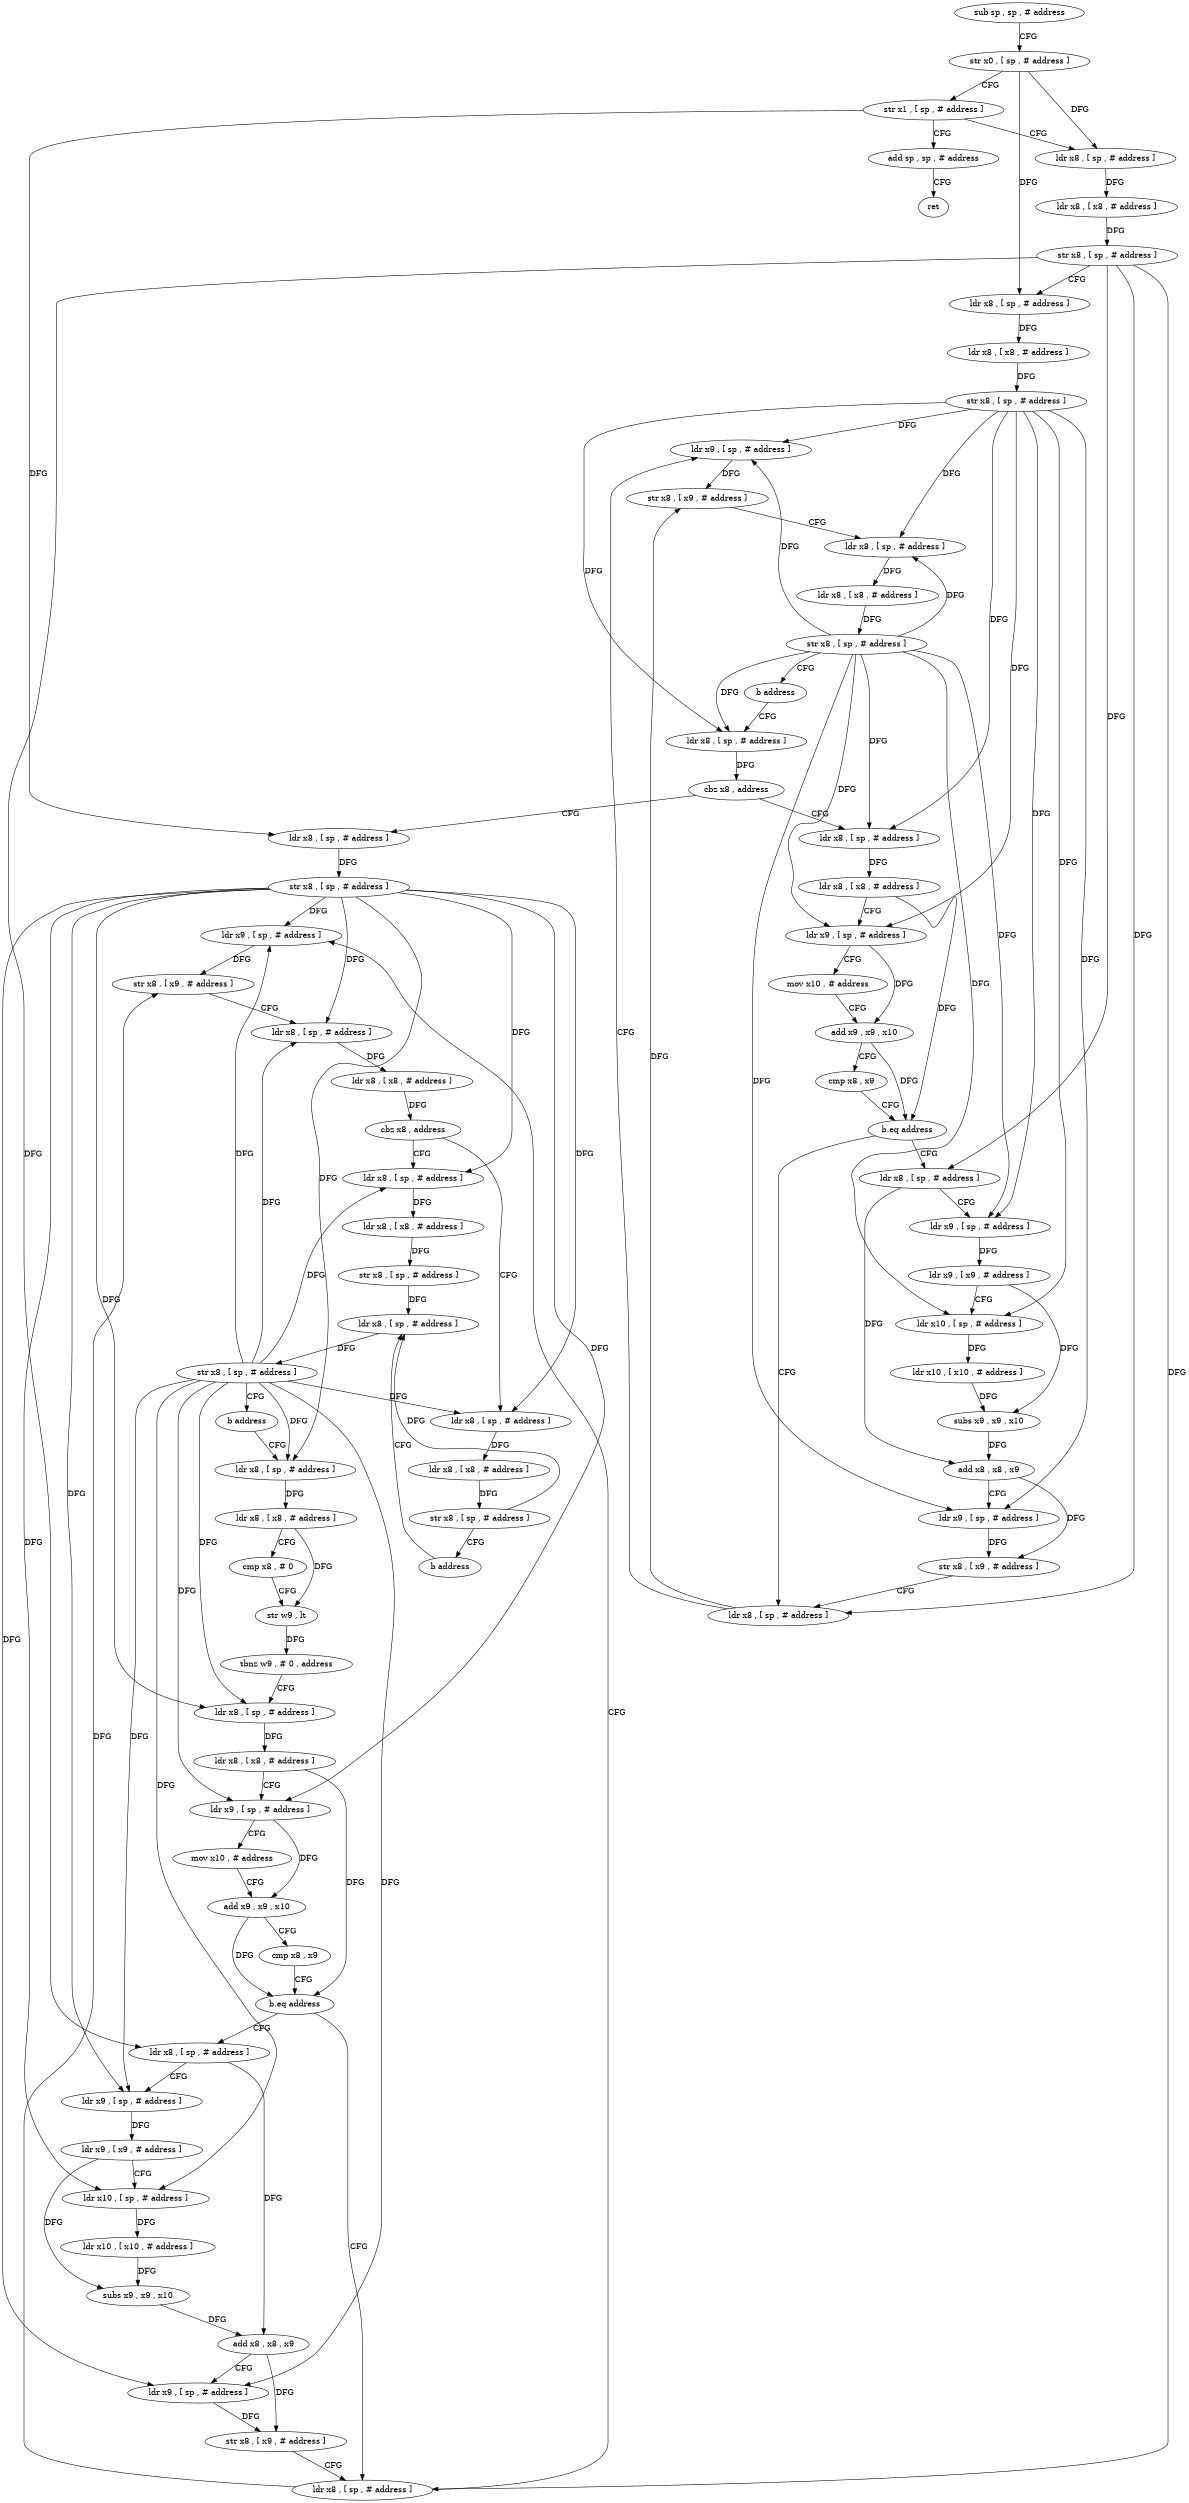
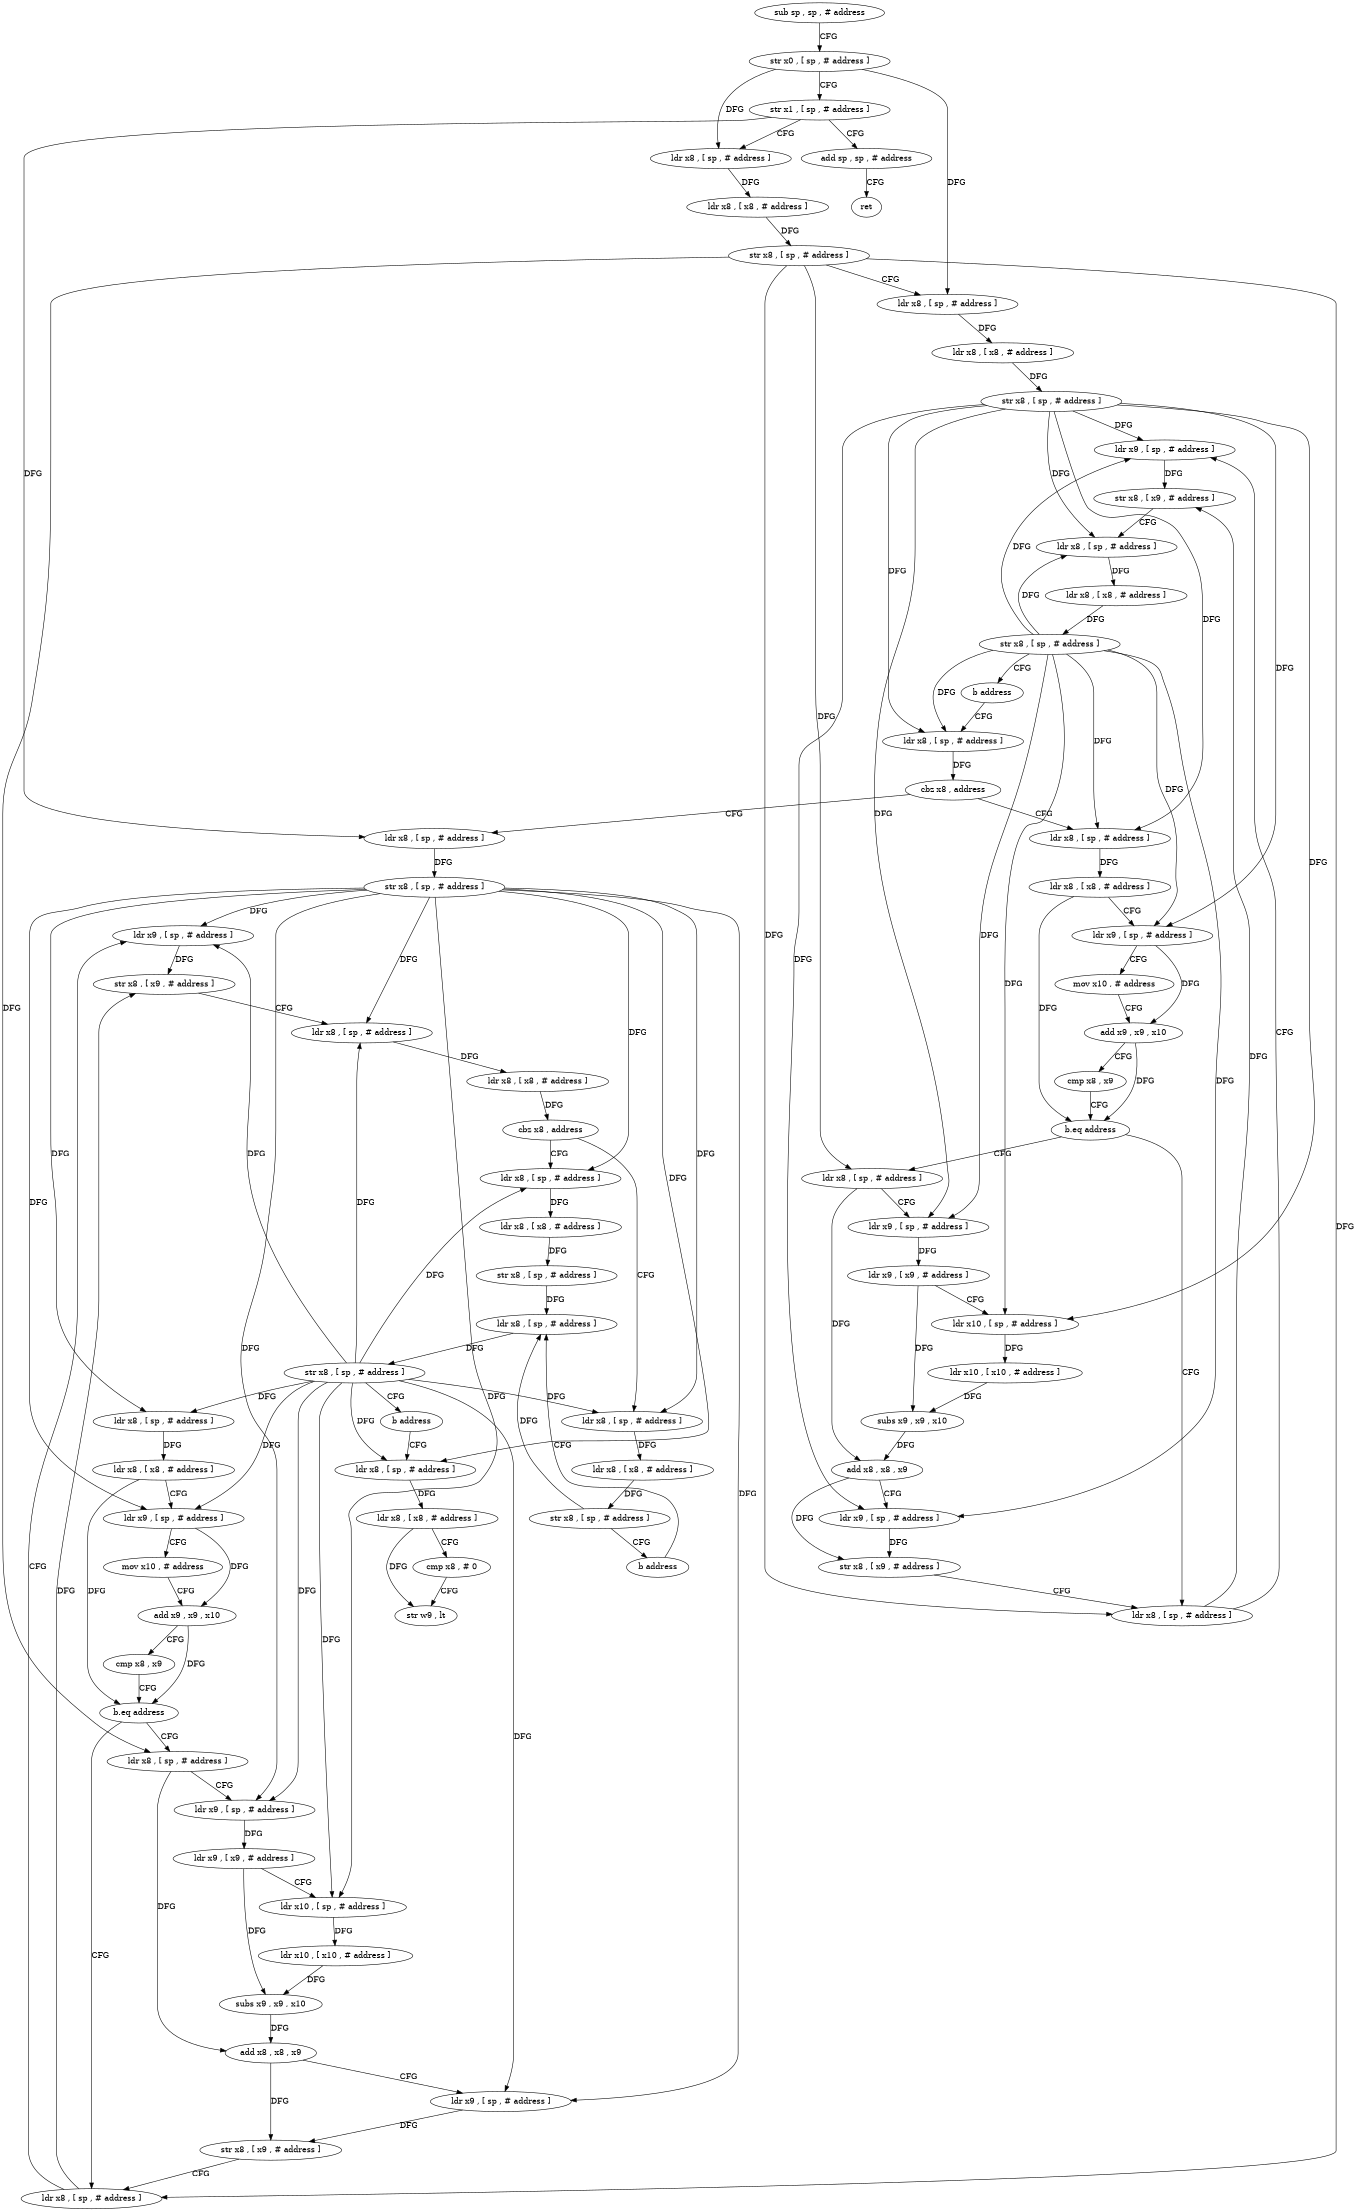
node "tbnz w9 , # 0 , address": removed
